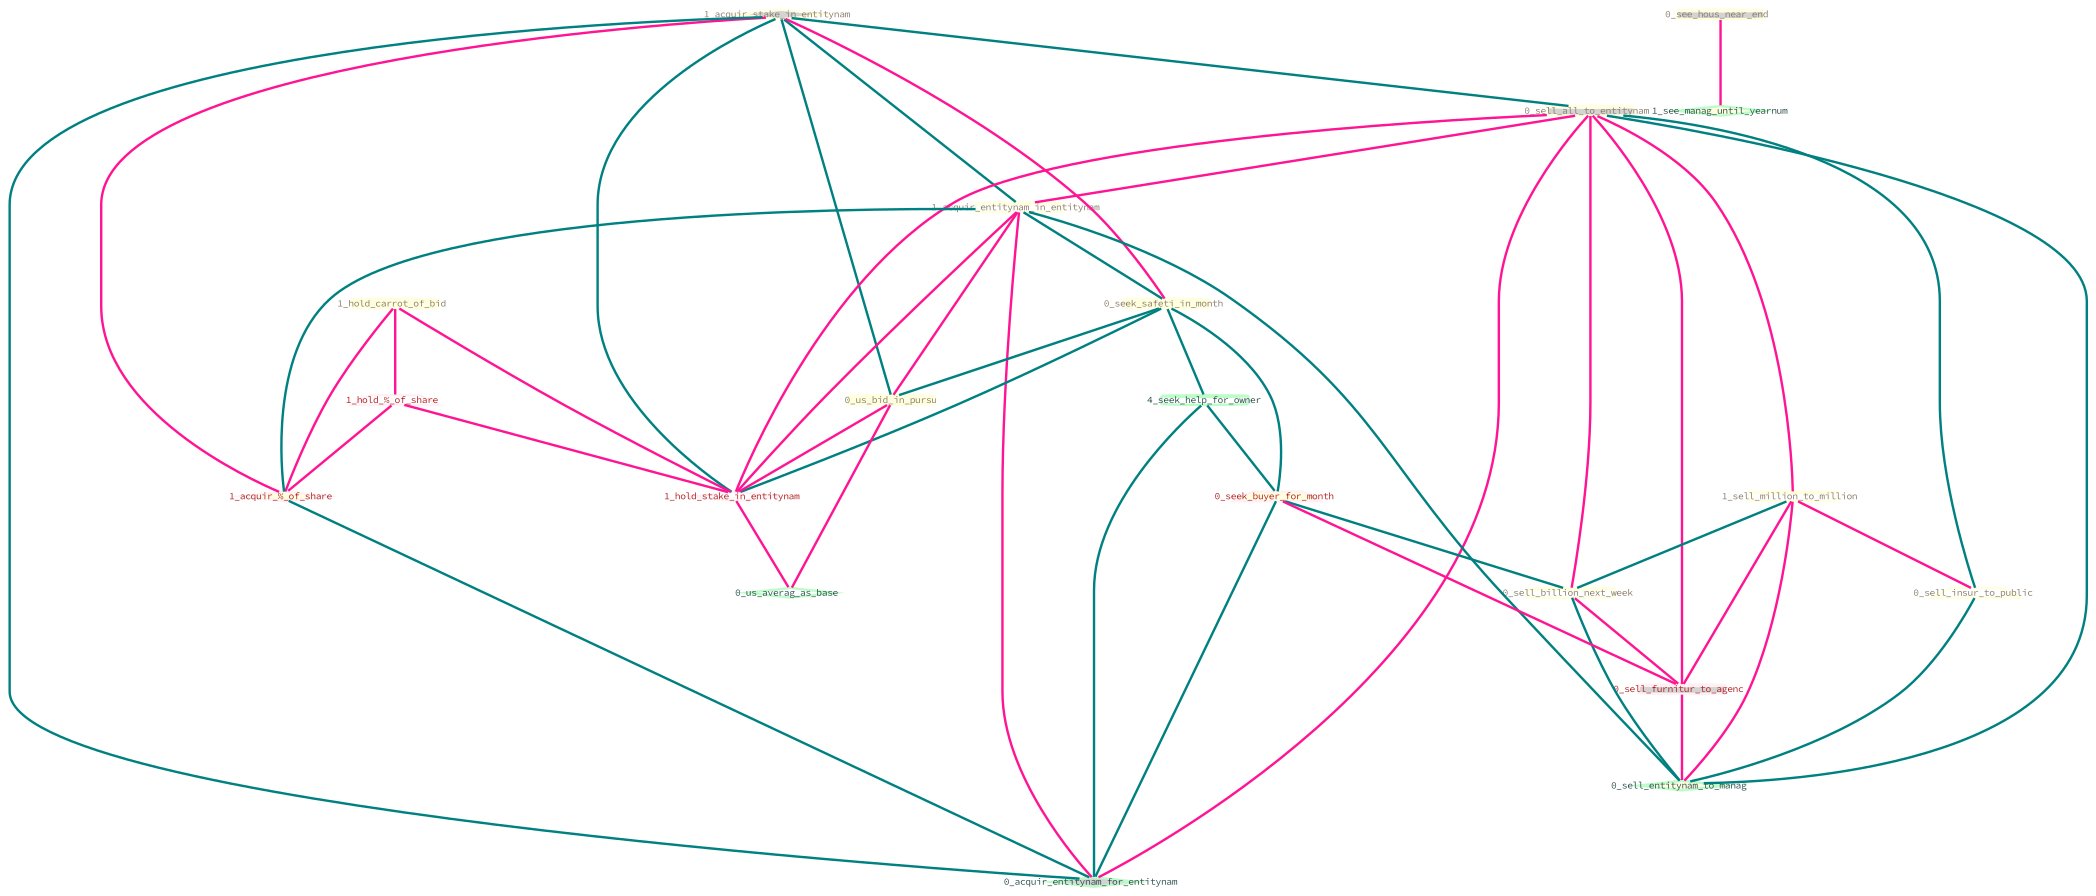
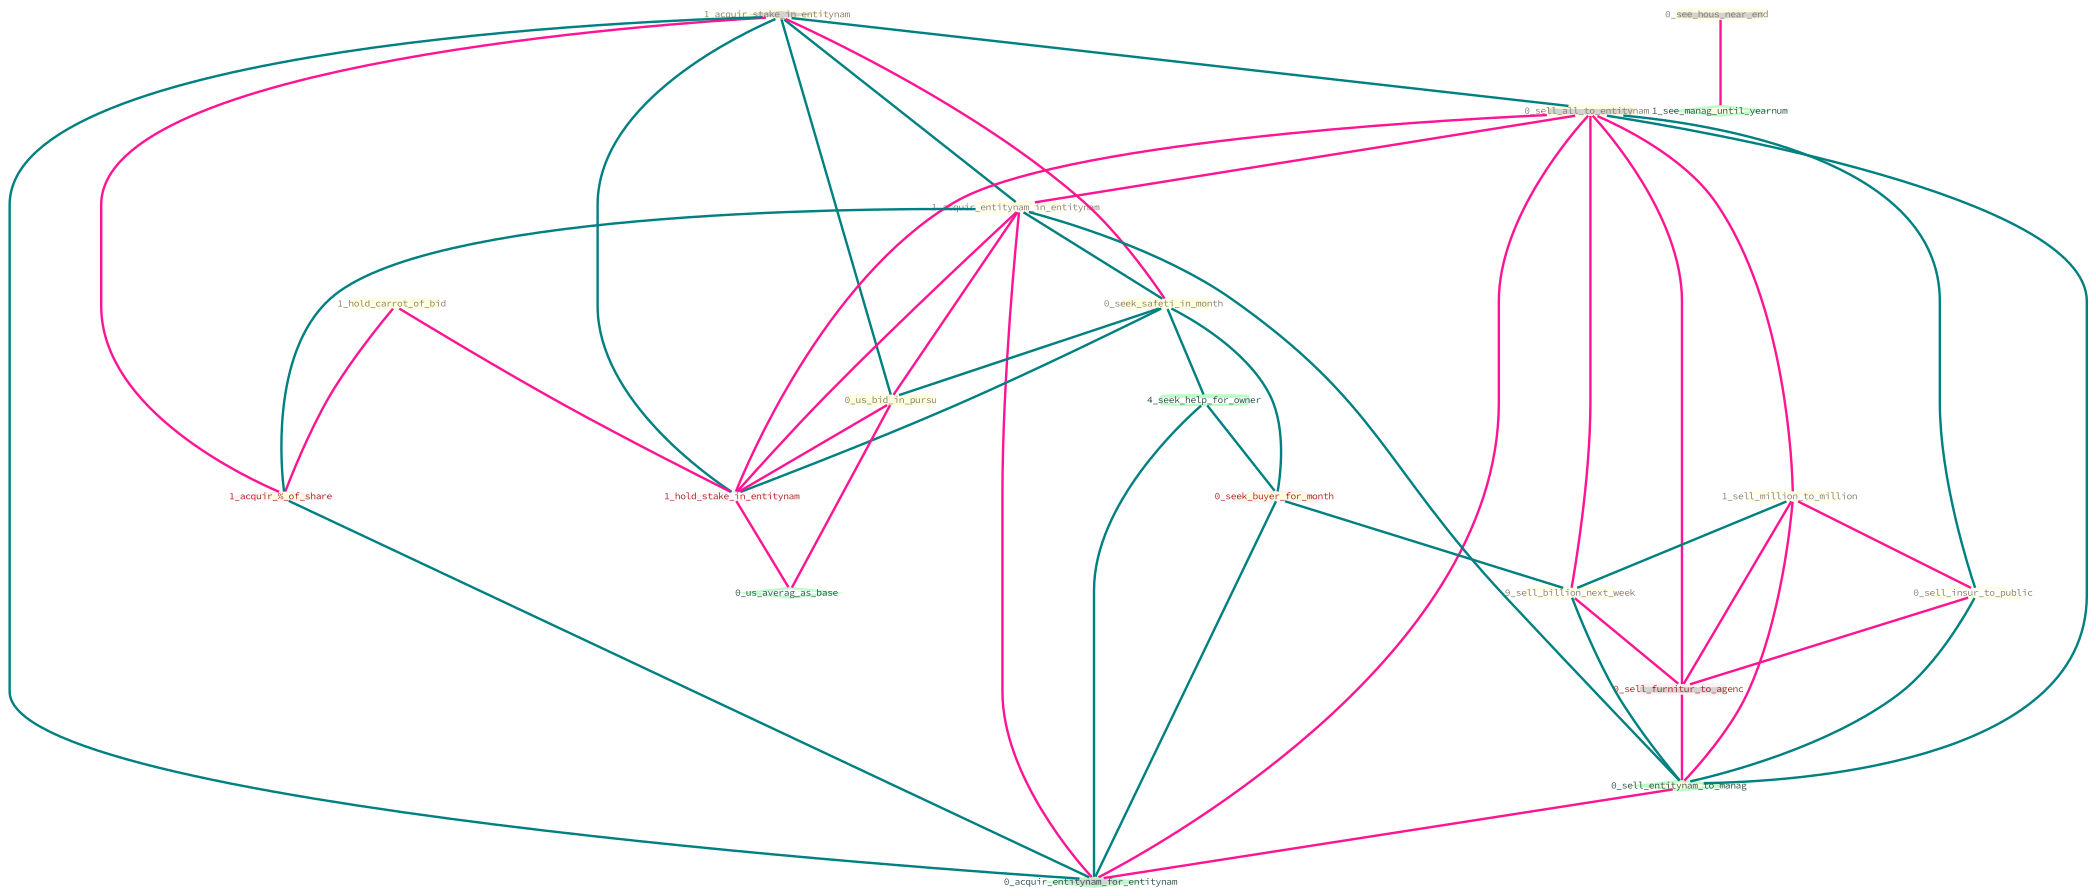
node "1_hold_%_of_share": removed
edge "0_seek_buyer_for_month" -- "0_sell_furnitur_to_agenc": now "0_sell_insur_to_public" -- "0_sell_furnitur_to_agenc"
node "0_sell_billion_next_week": label "0_sell_billion_next_week" -> "9_sell_billion_next_week"
edge "0_sell_entitynam_to_manag" -- "0_acquir_entitynam_for_entitynam": added
